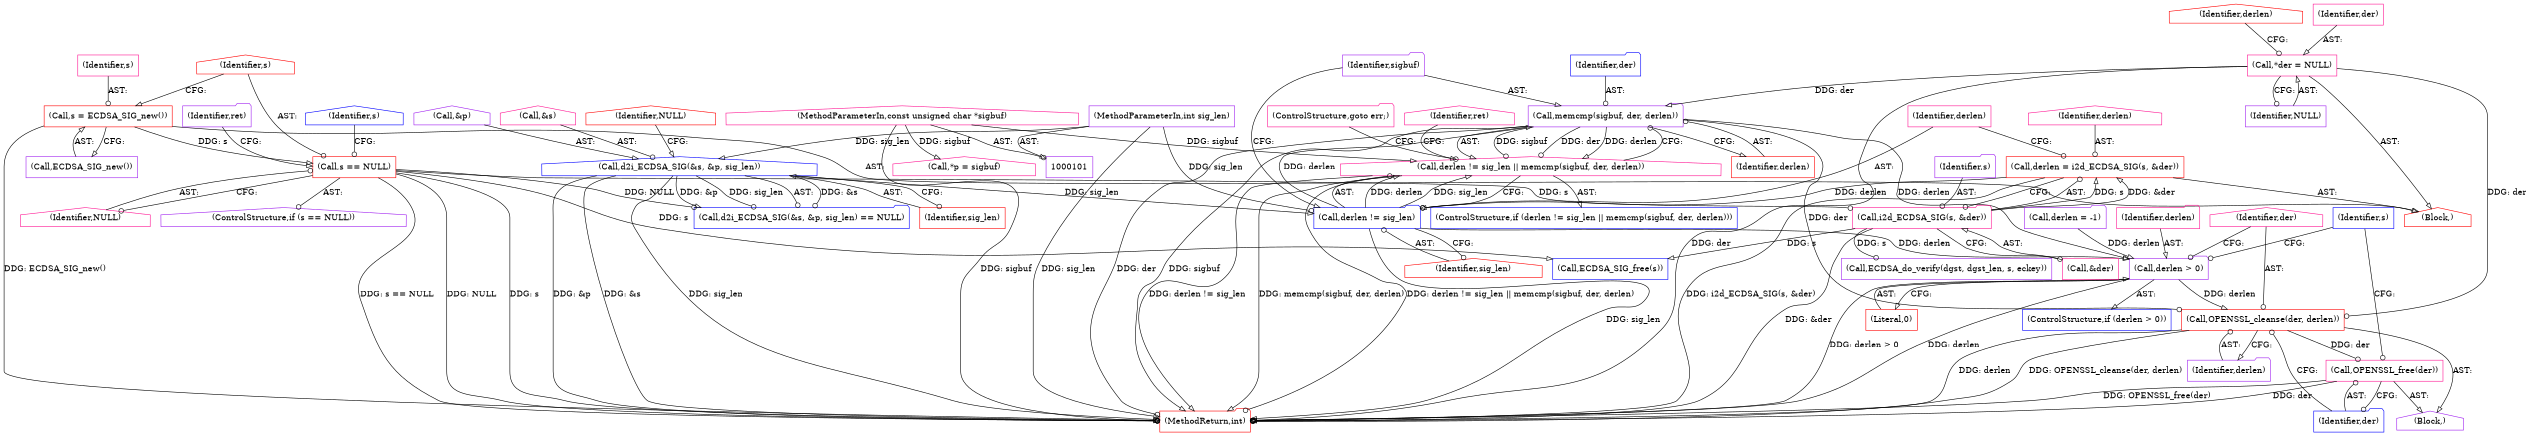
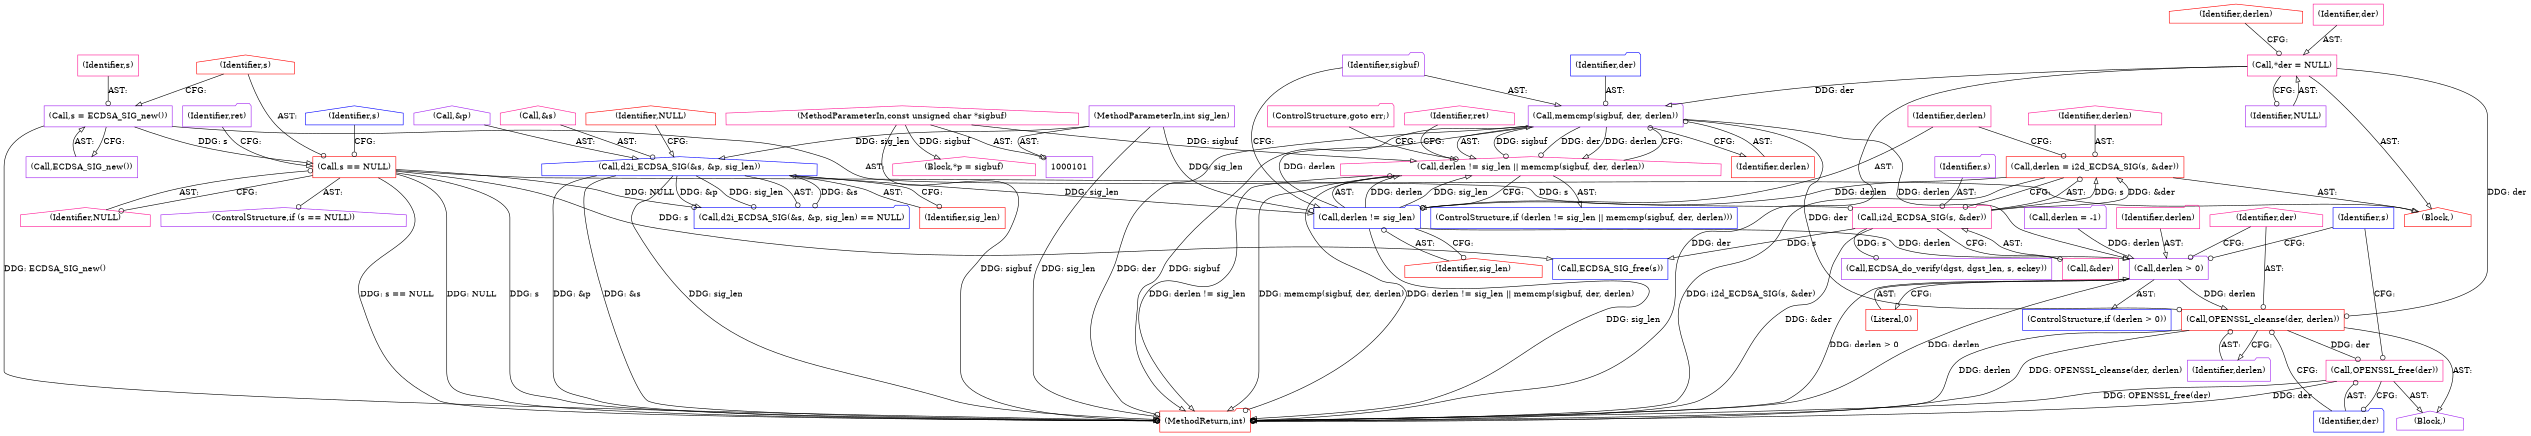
node "(Call,s = ECDSA_SIG_new())": color red -> purple
node "(Call,*p = sigbuf)": label "(Call,*p = sigbuf)" -> "(Block,*p = sigbuf)"
